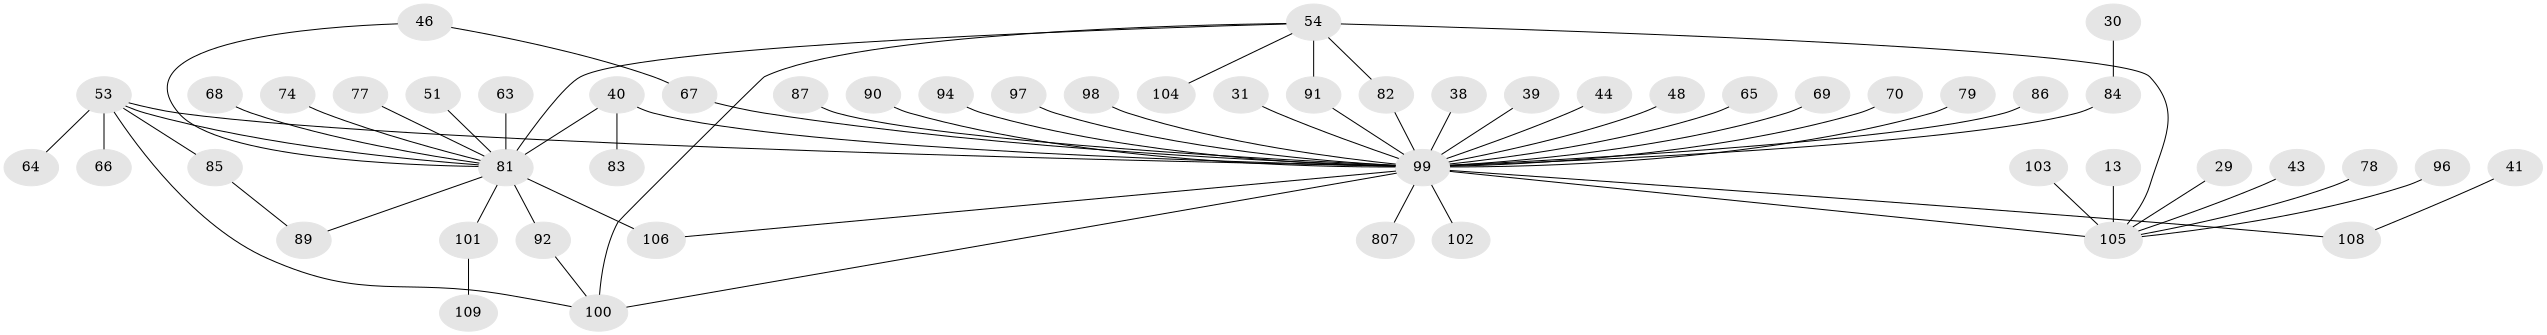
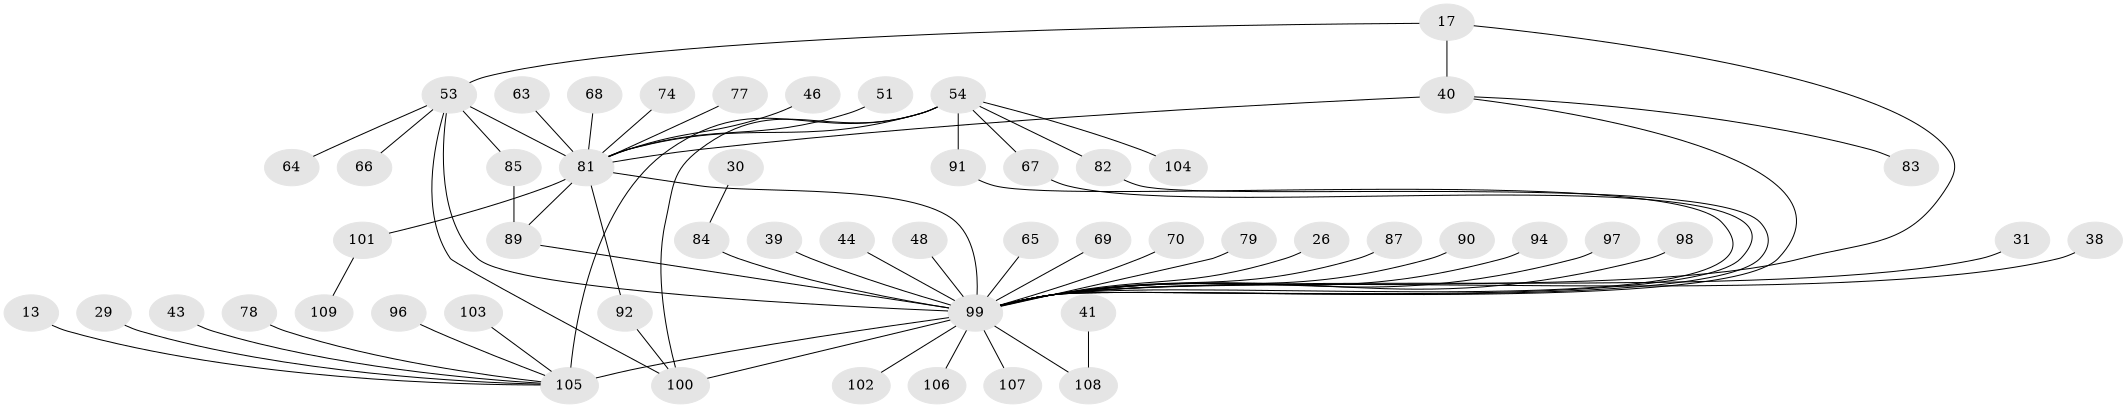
node "17": added
edge "46" -- "67": now "54" -- "67"
node "86": label "86" -> "26"
edge "81" -- "106": now "81" -- "99"
node "807": label "807" -> "107"
edge "89" -- "99": added
